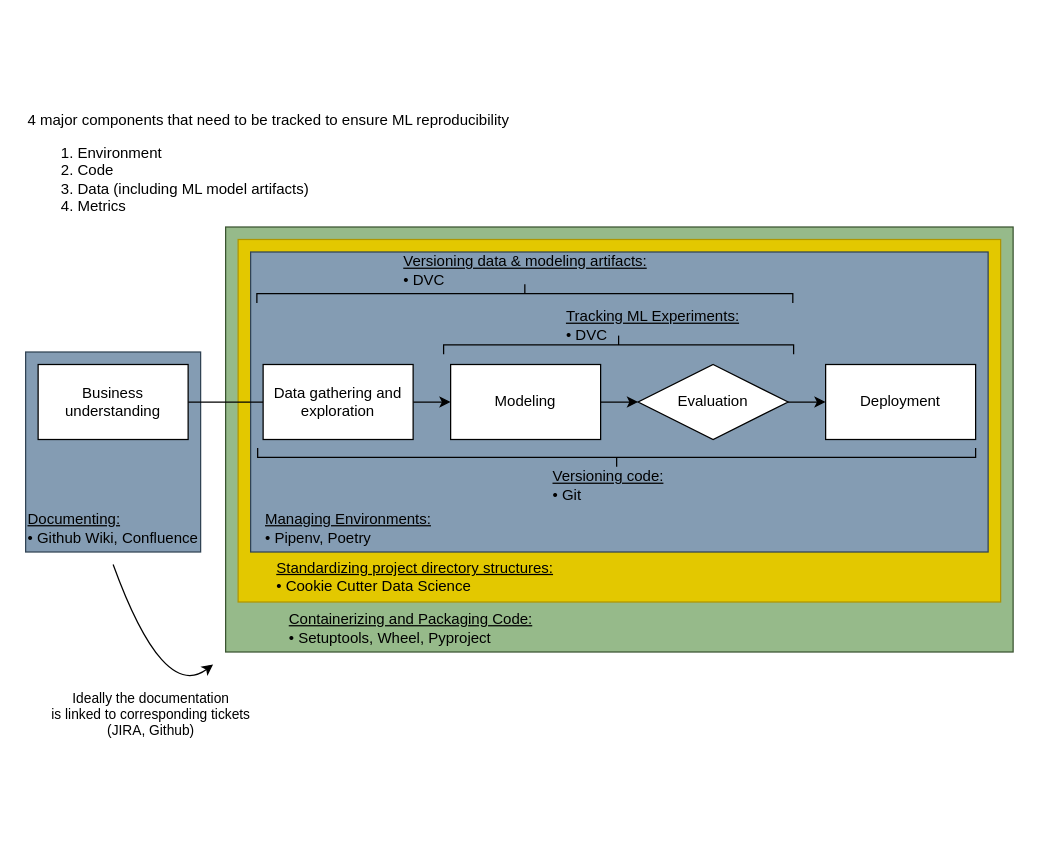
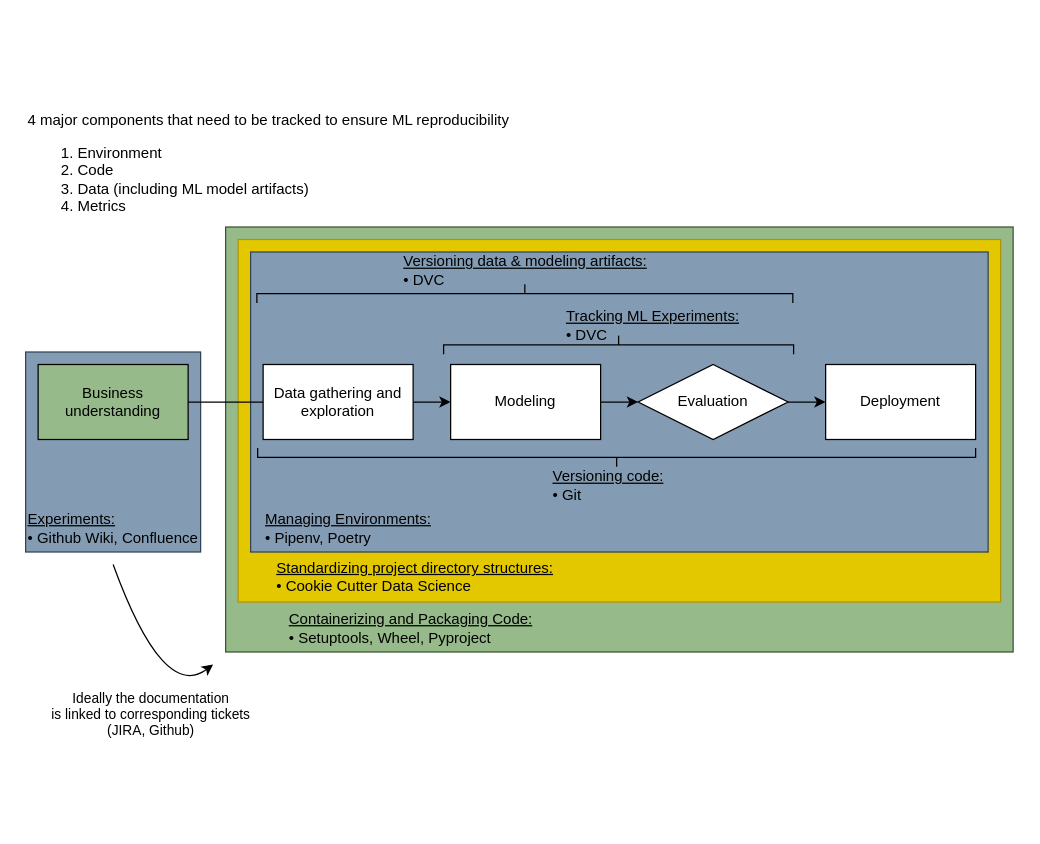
node "Business understanding": fillcolor #ffffff -> #96ba8a
node "Documenting: • Github Wiki, Confluence": label "Documenting: • Github Wiki, Confluence" -> "Experiments: • Github Wiki, Confluence"
